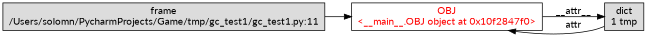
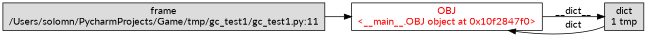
edge "OBJ <__main__.OBJ object at 0x10f2847f0>" -> "dict 1 tmp": label "__attr__" -> "__dict__"
edge "dict 1 tmp" -> "OBJ <__main__.OBJ object at 0x10f2847f0>": label "attr" -> "dict"
